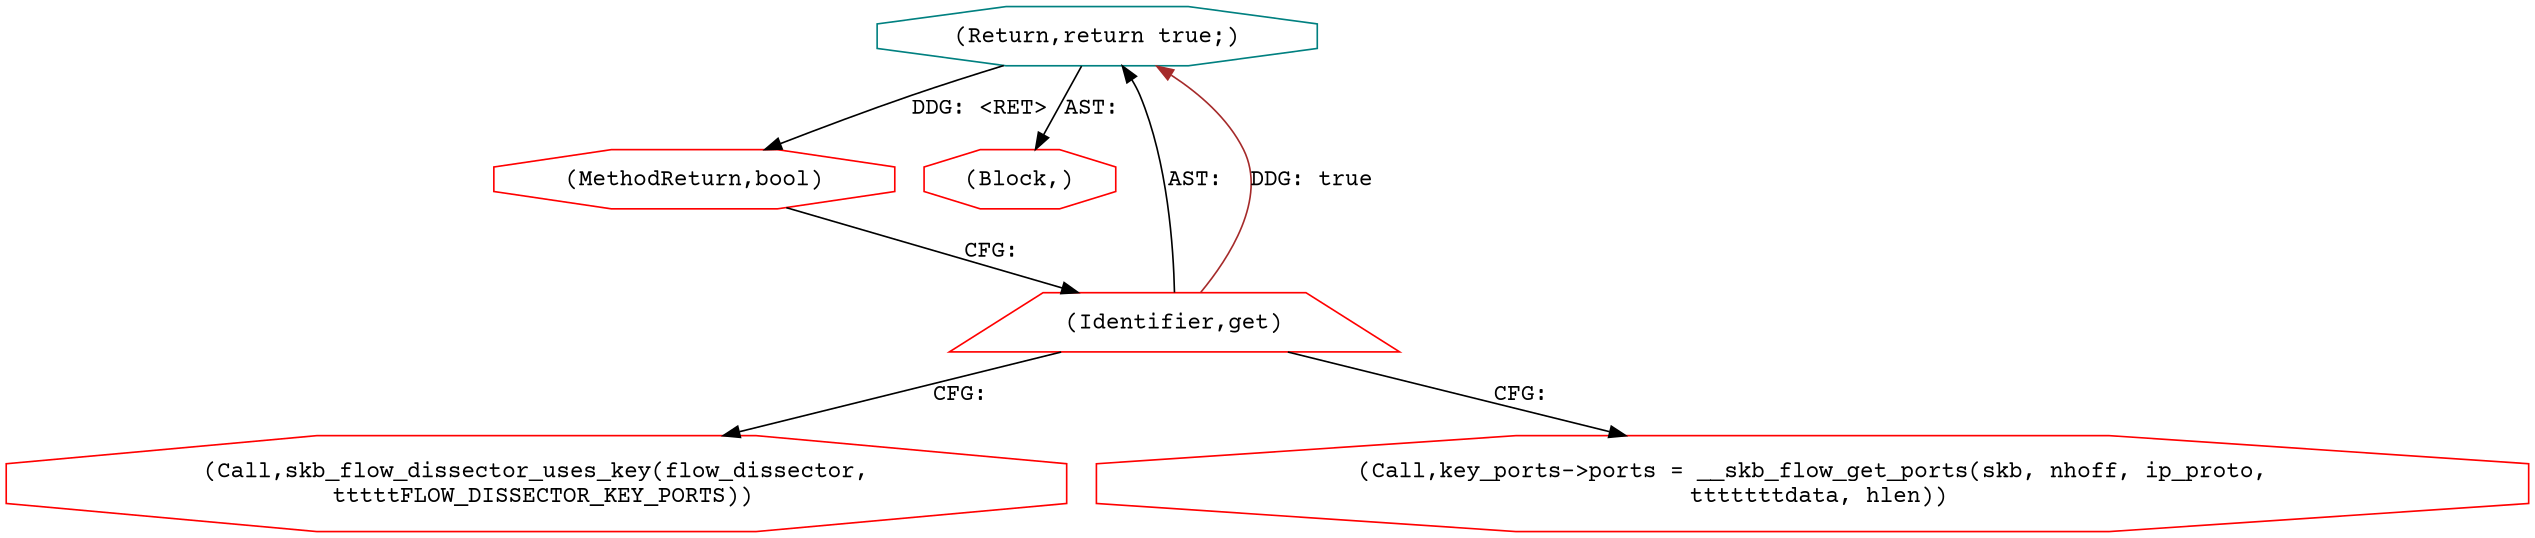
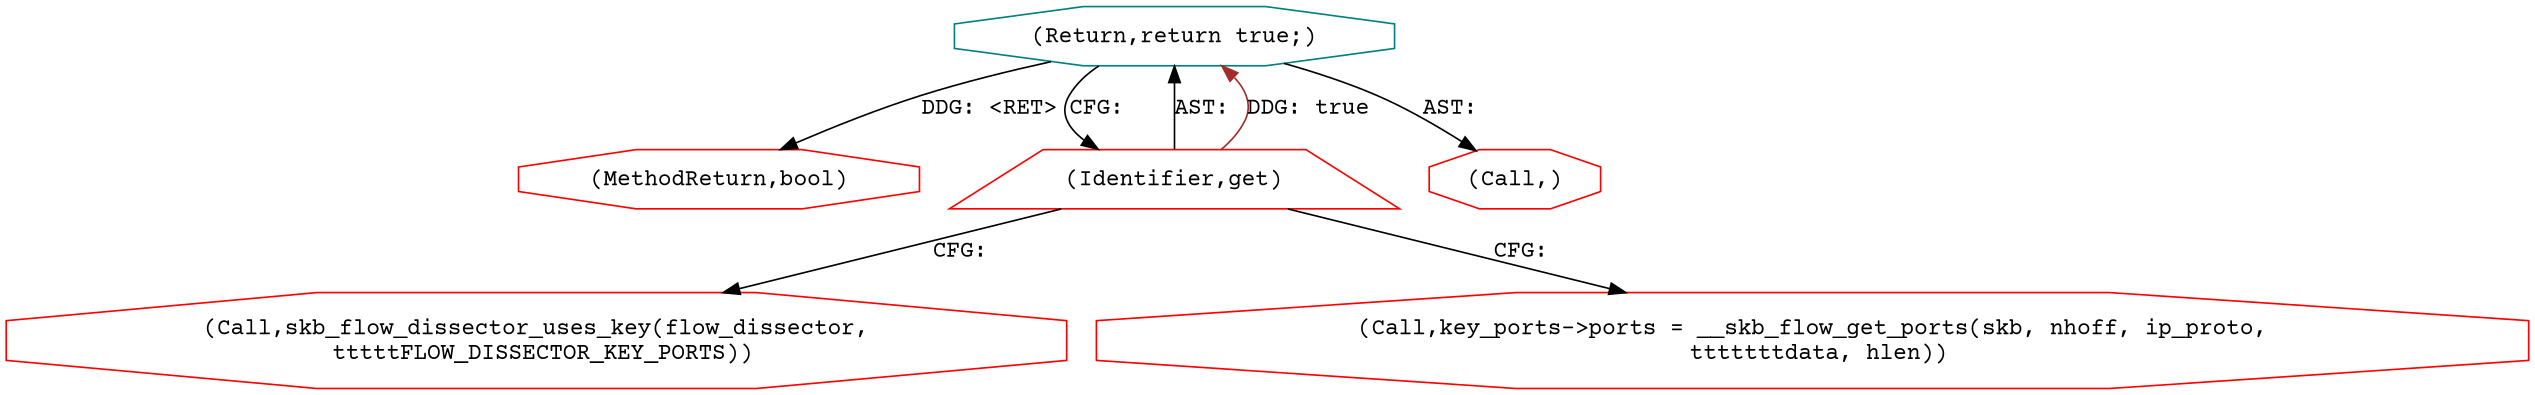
node "(Block,)": label "(Block,)" -> "(Call,)"
edge "(MethodReturn,bool)" -> "(Identifier,get)": now "(Return,return true;)" -> "(Identifier,get)"
